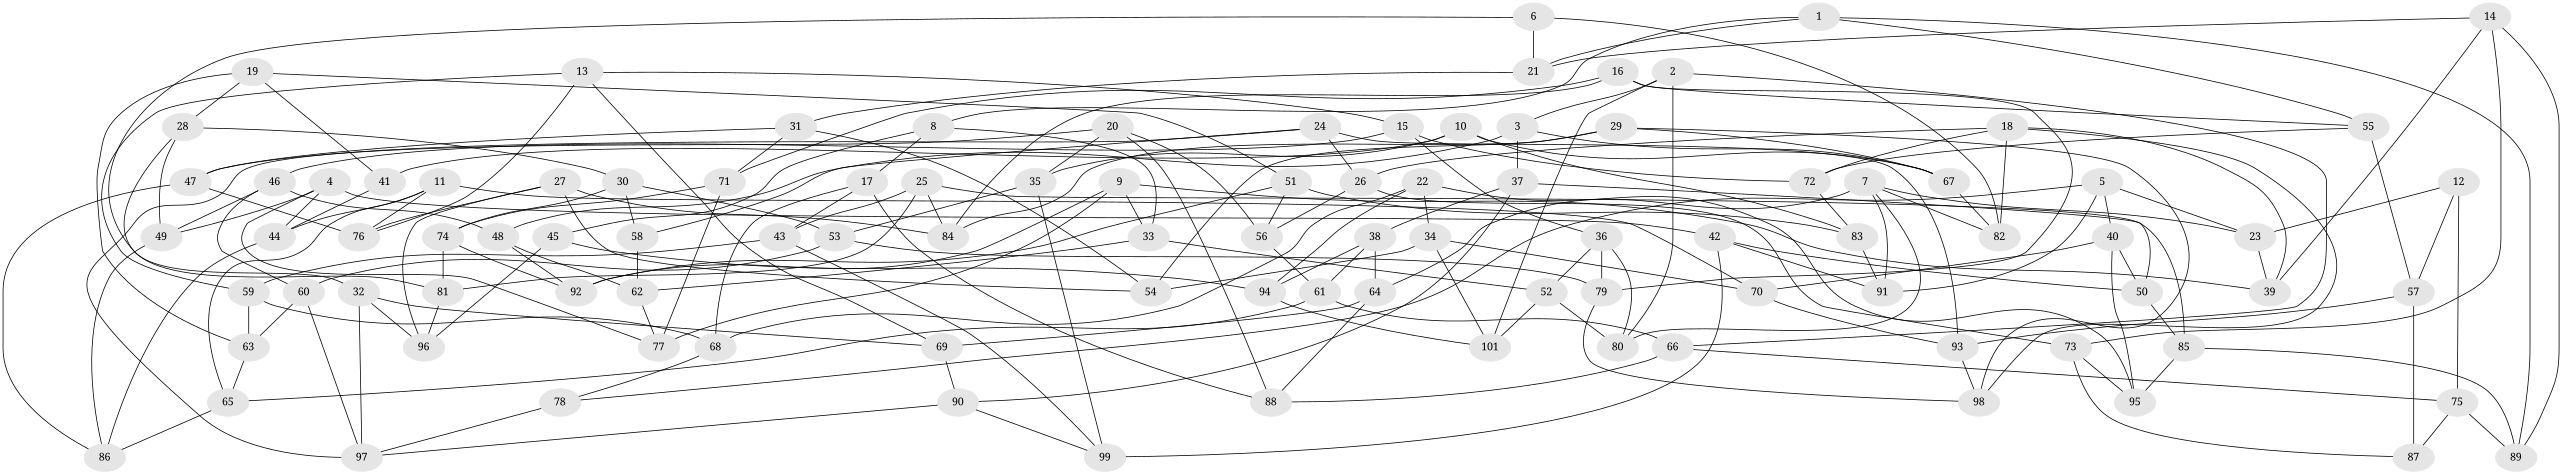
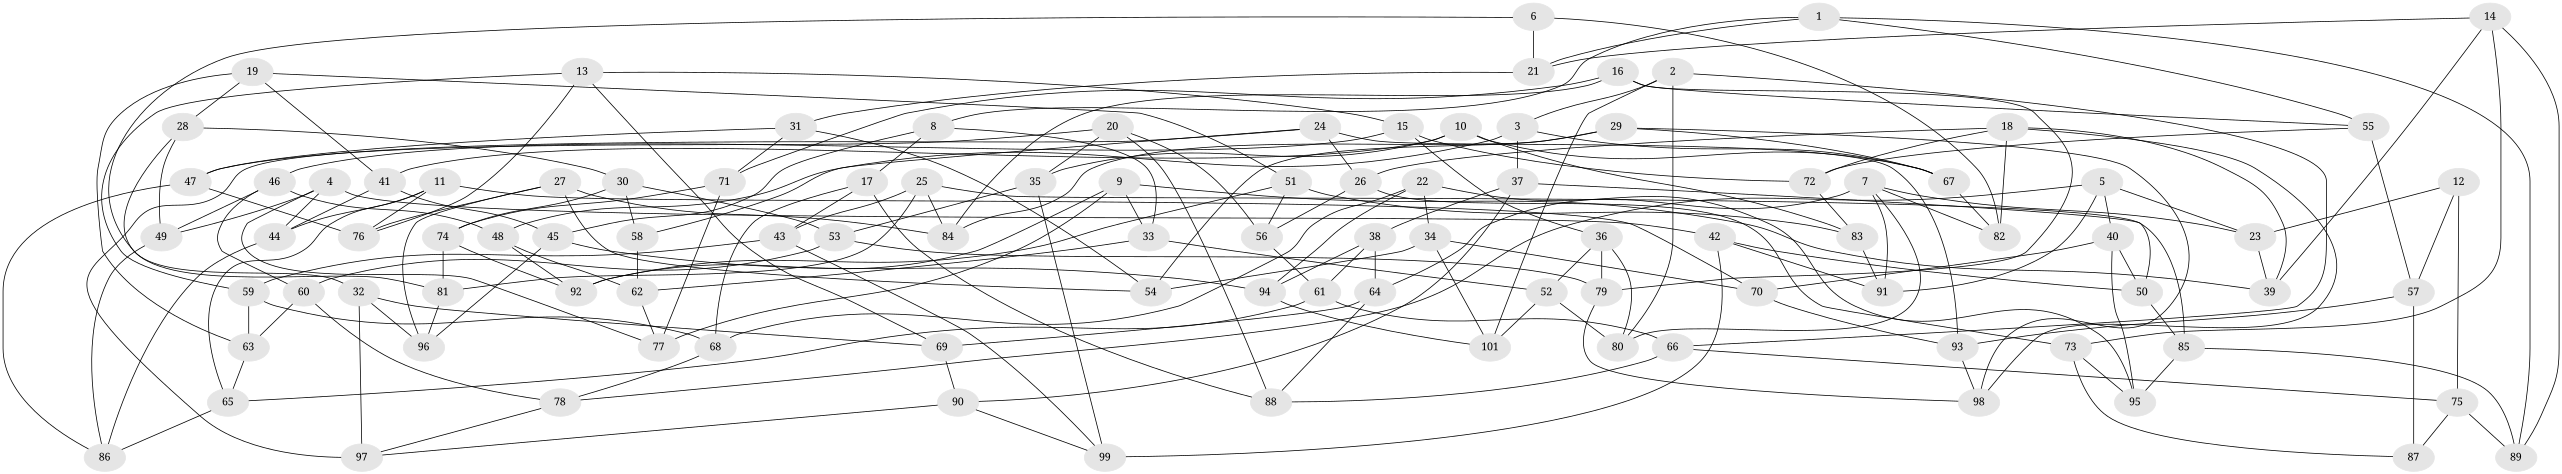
edge "41" -- "45": added
edge "60" -- "97": now "60" -- "78"
